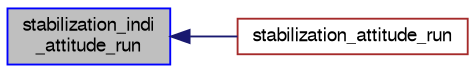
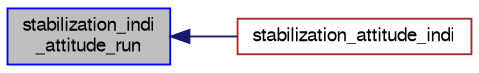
node "stabilization_attitude_run": label "stabilization_attitude_run" -> "stabilization_attitude_indi"
